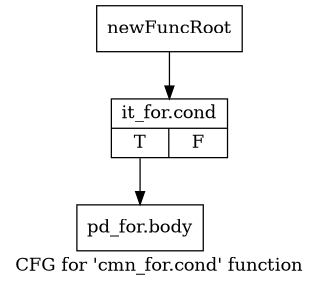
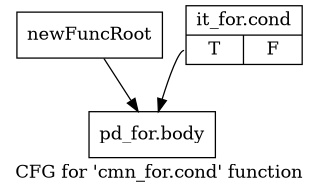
edge "newFuncRoot" -> "it_for.cond": now "newFuncRoot" -> "pd_for.body"
